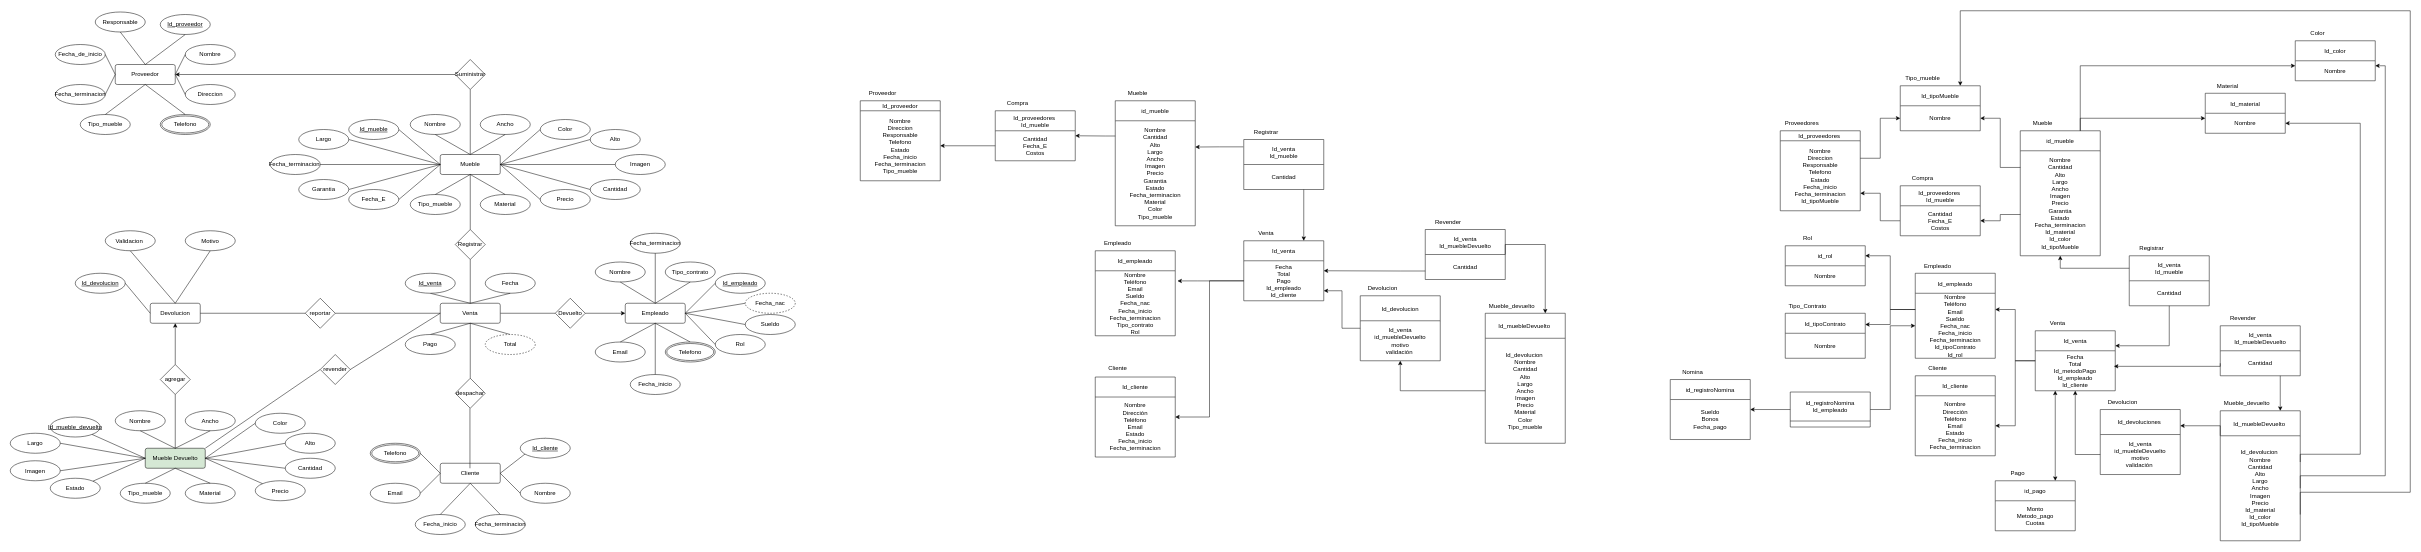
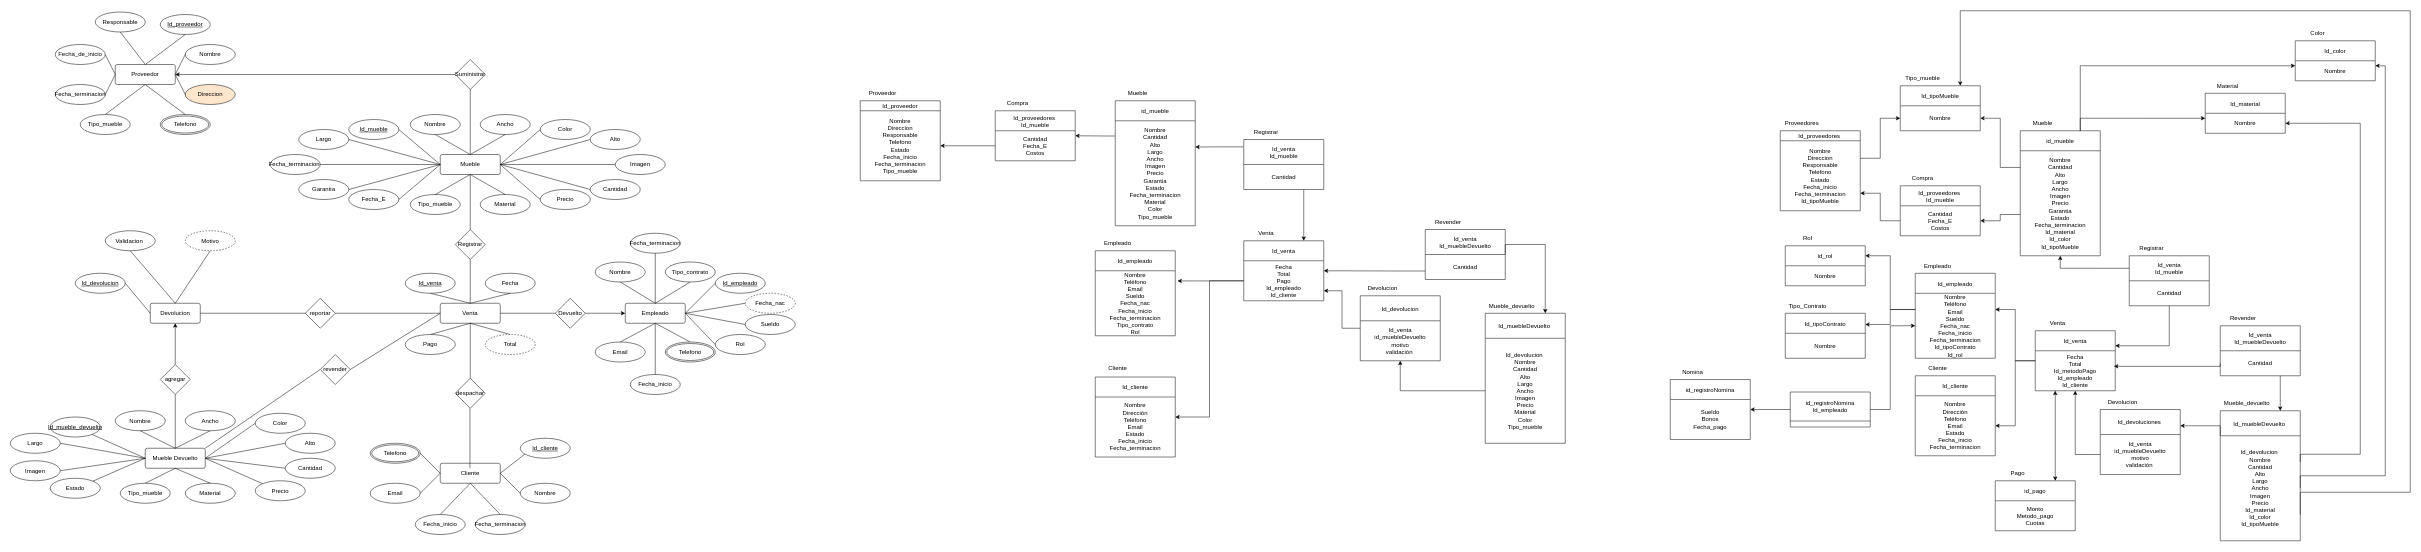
node "Direccion": fillcolor #ffffff -> #ffe6cc
node "Motivo": style solid -> dashed
node "Mueble Devuelto": fillcolor #d5e8d4 -> #ffffff
